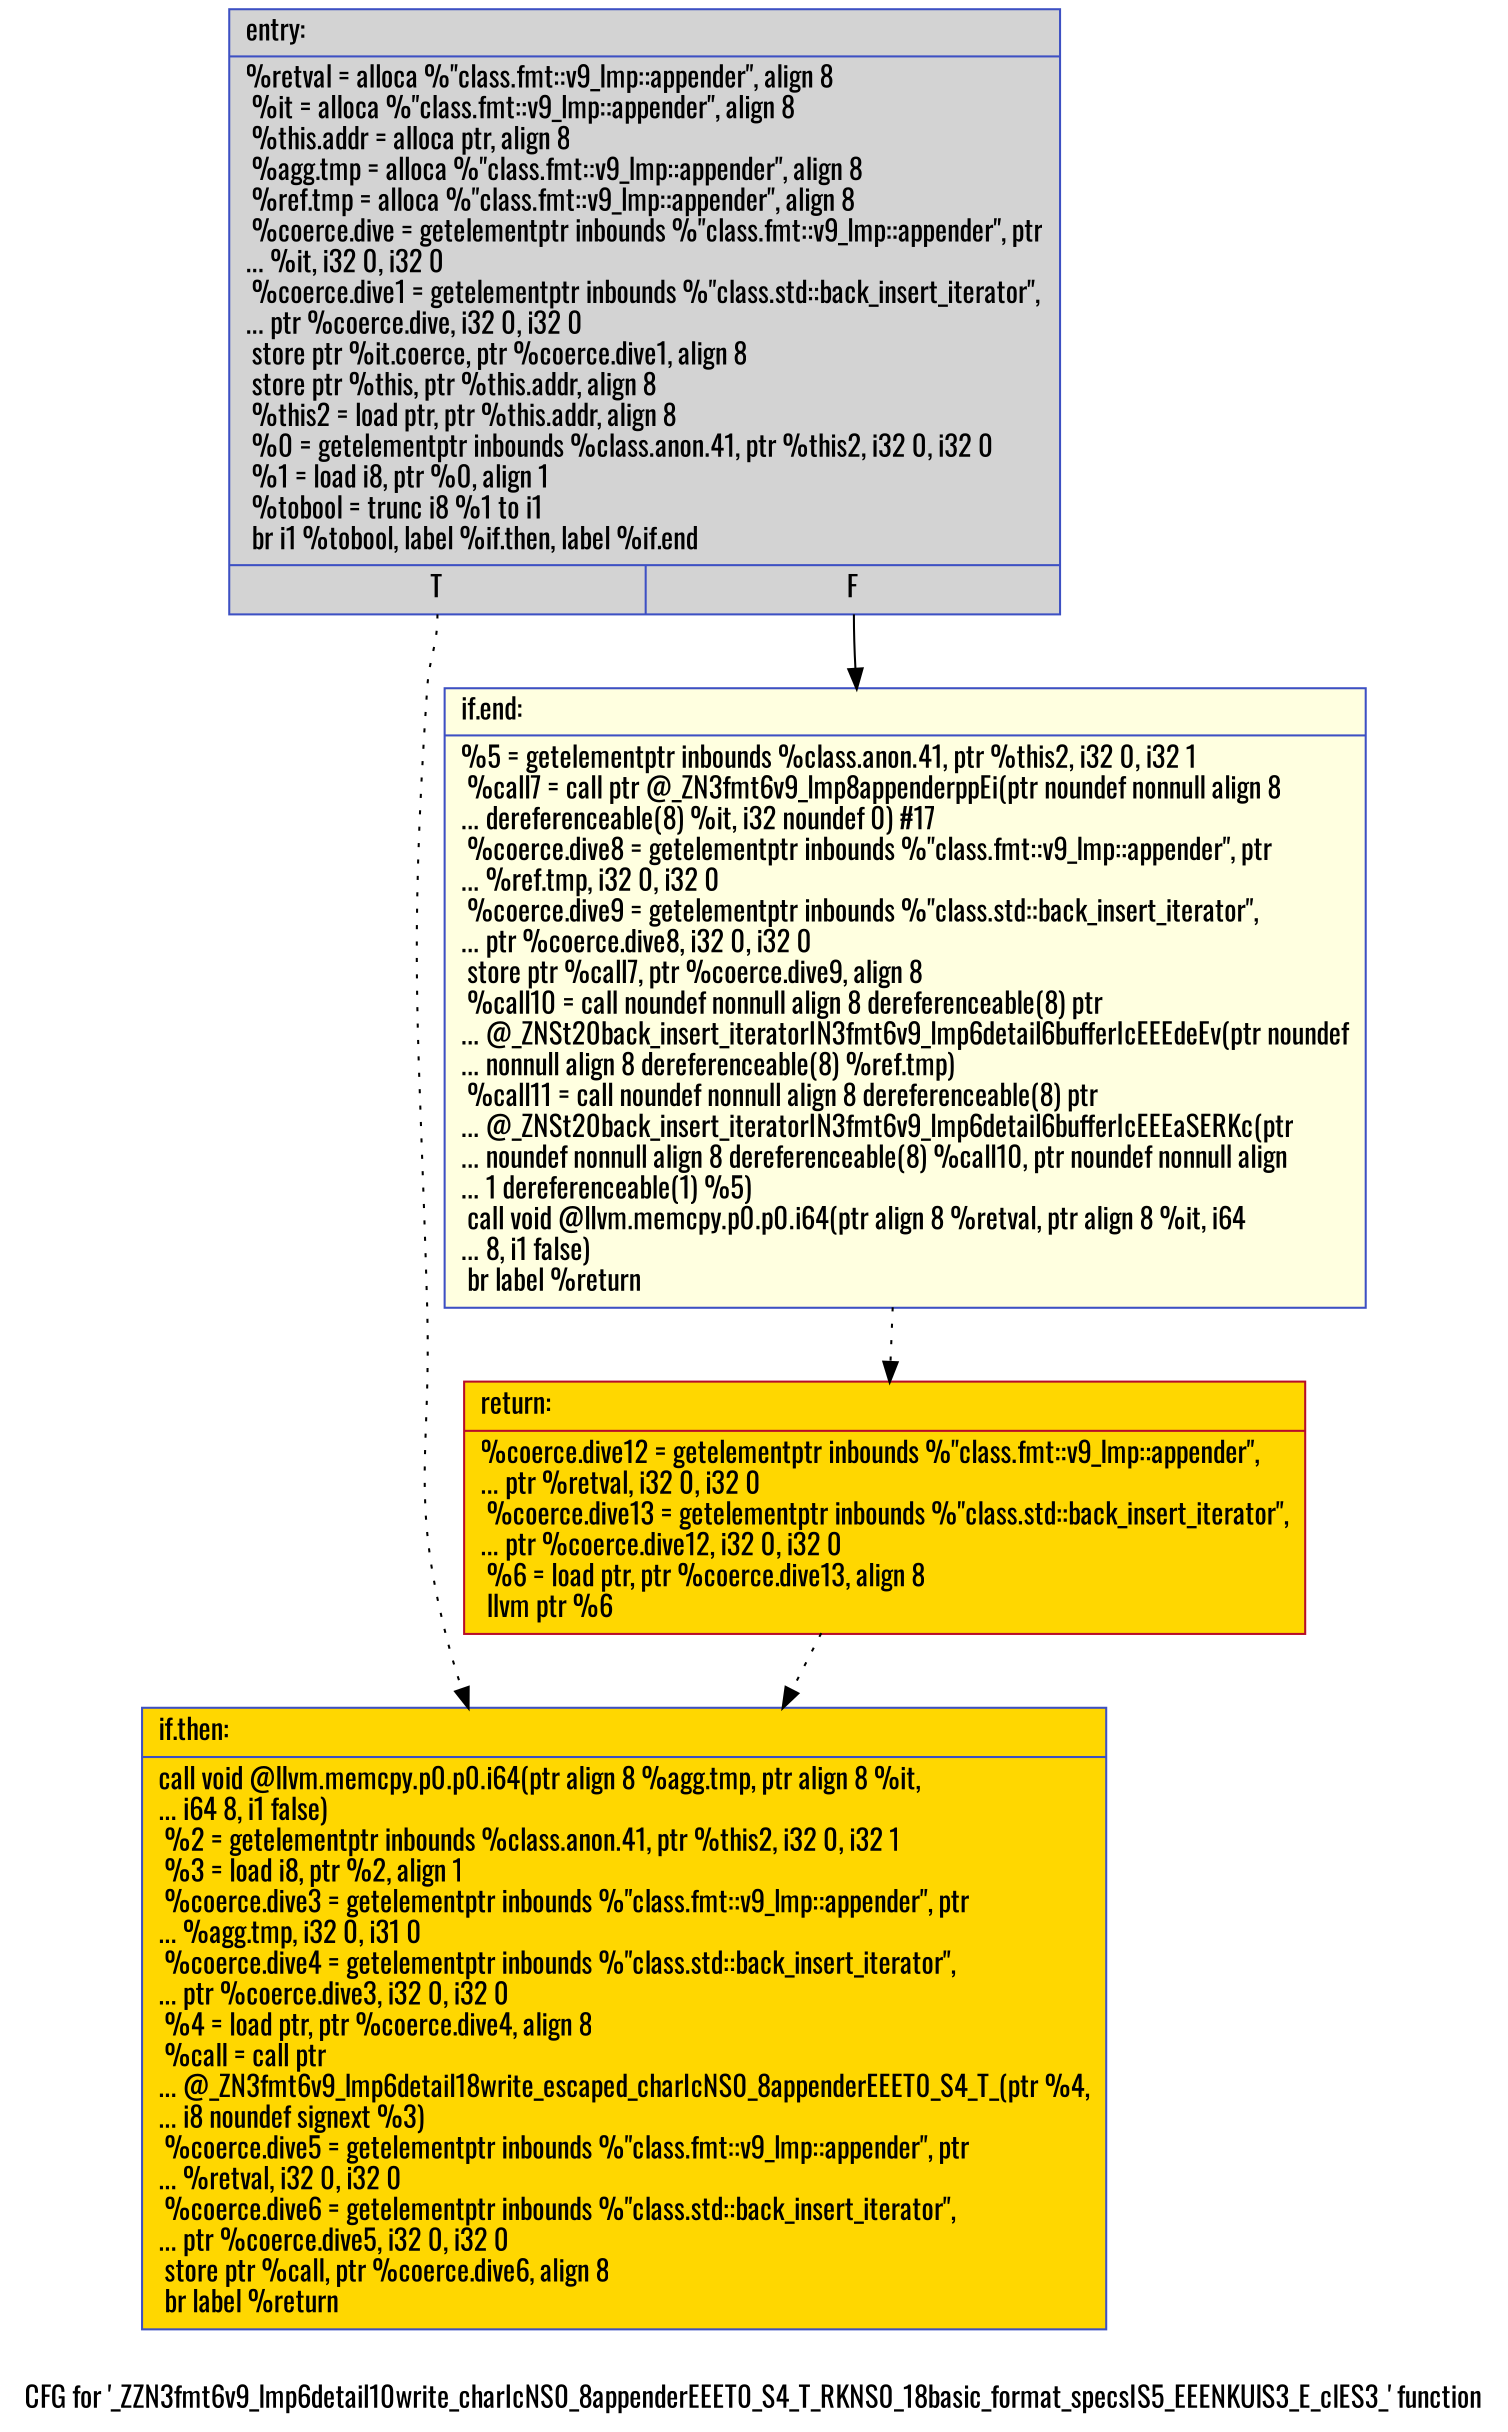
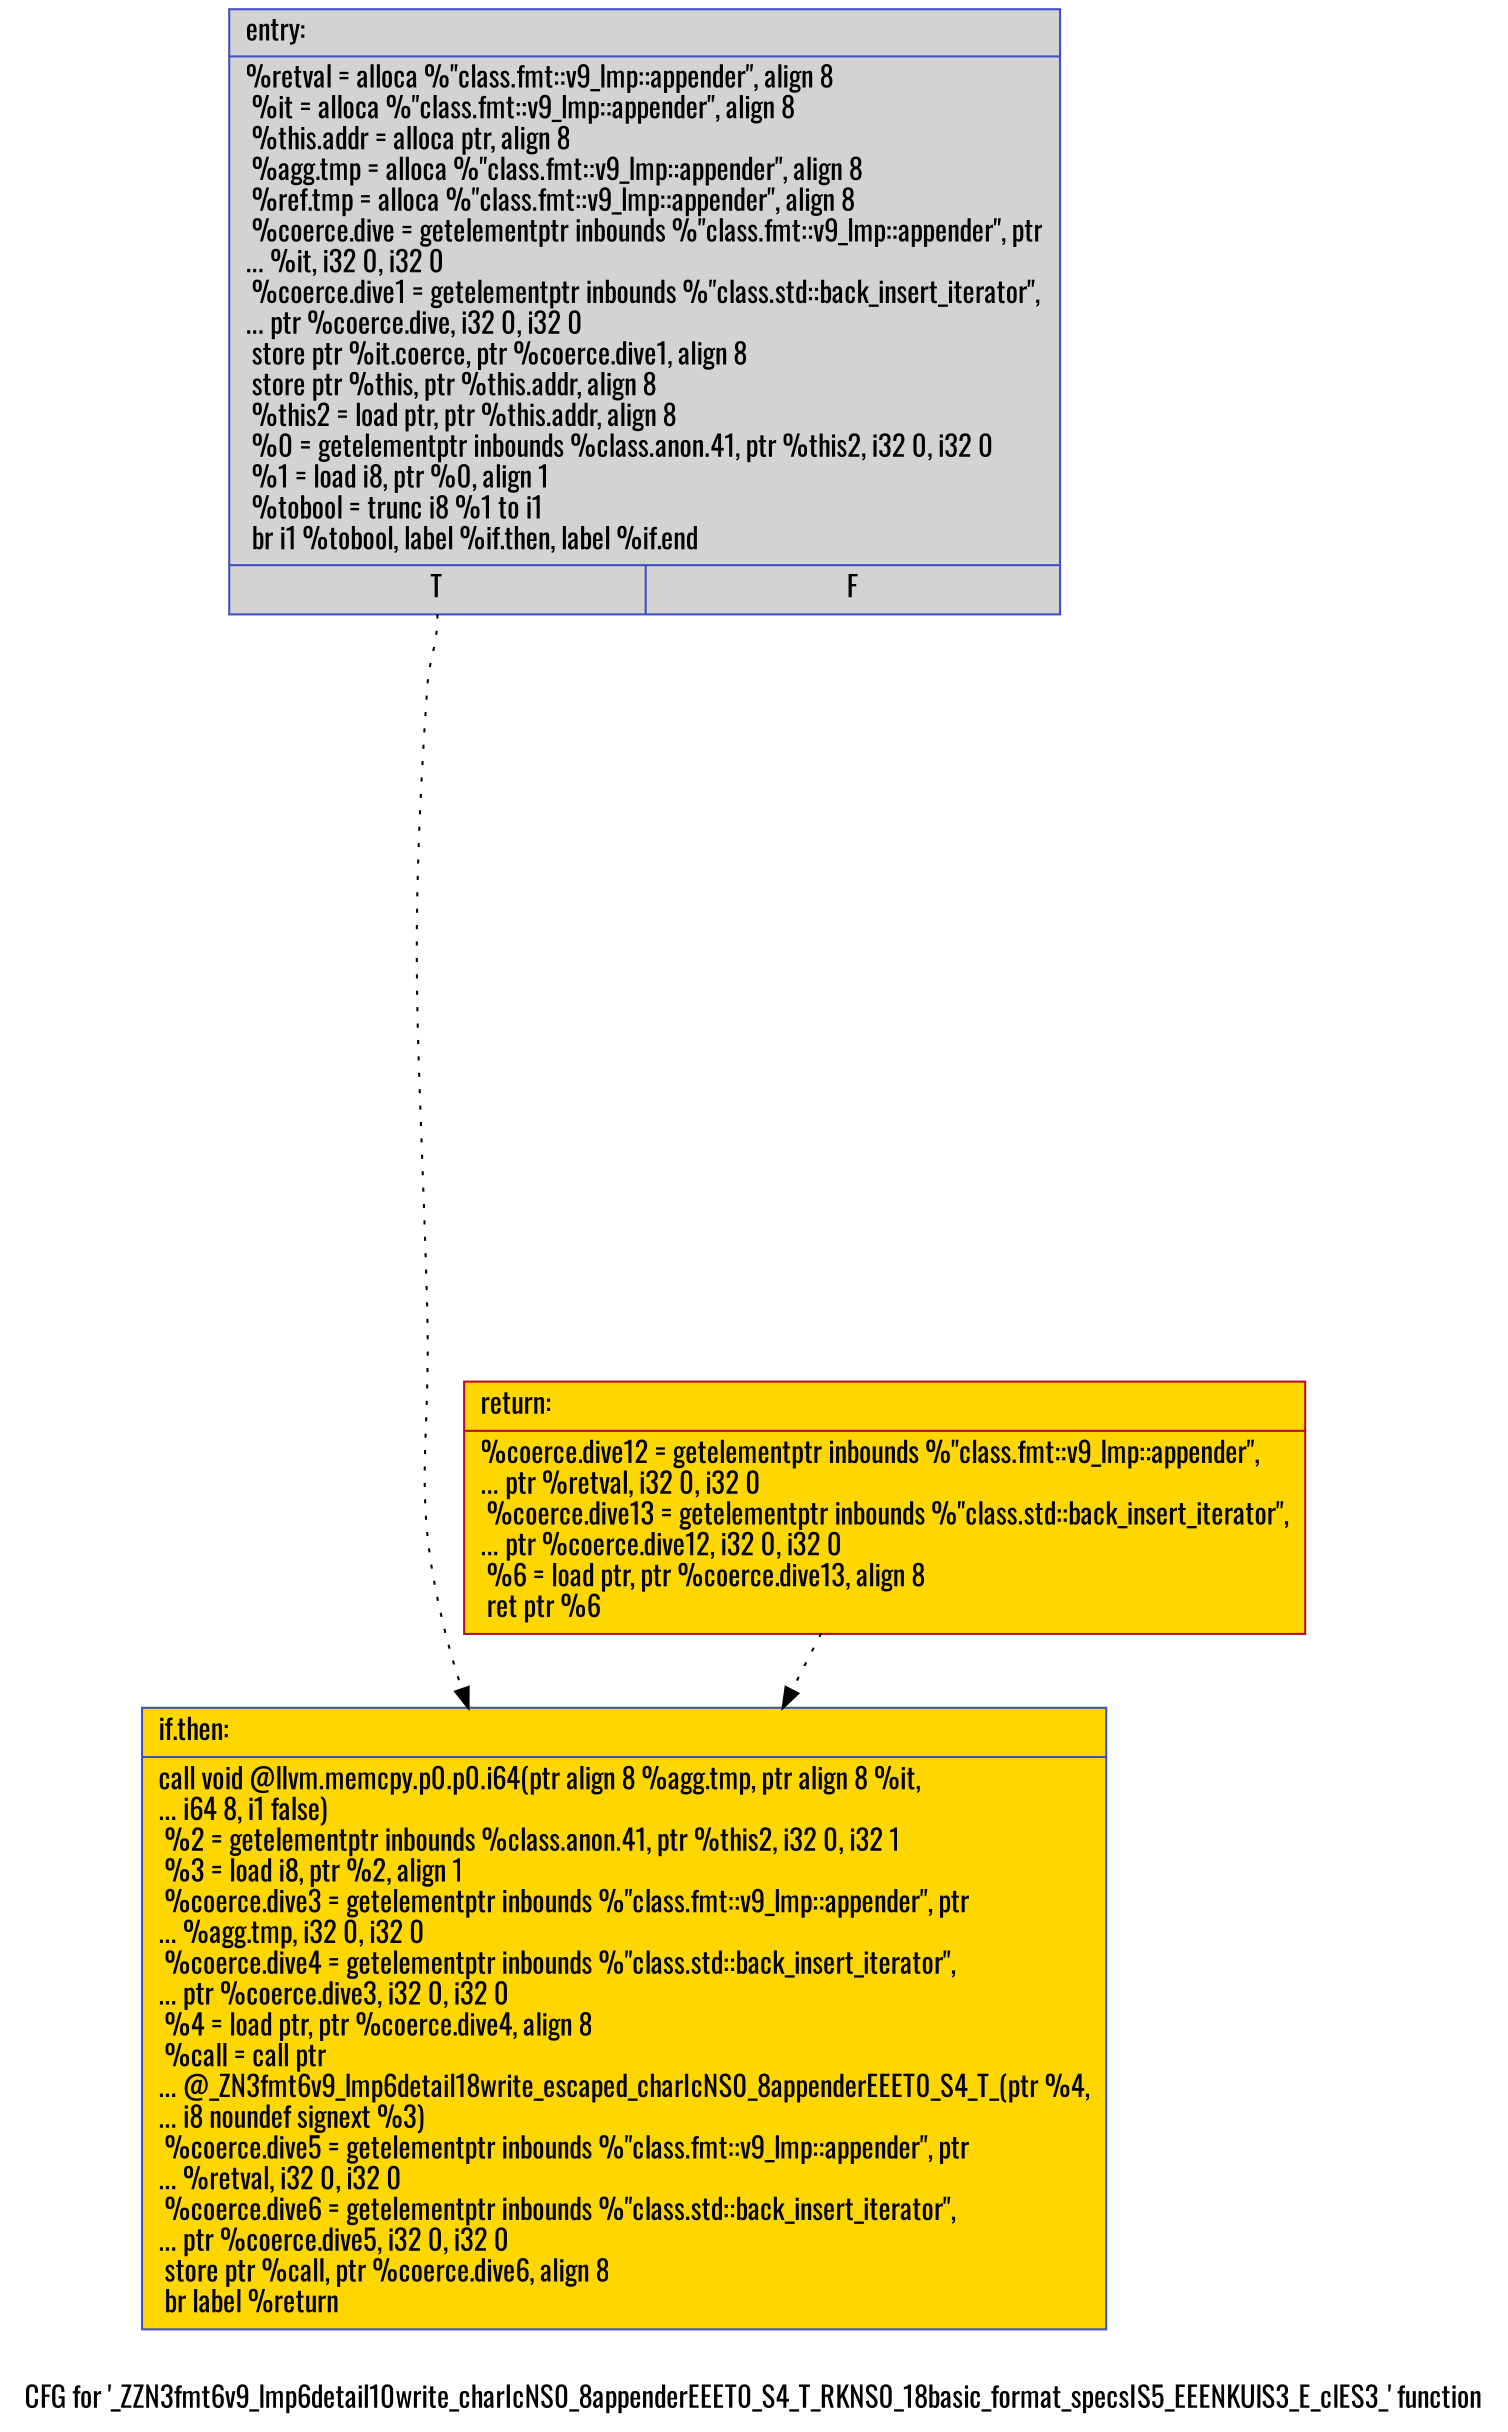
node "if.end:": removed
node "return:": text "llvm ptr %6" -> "ret ptr %6"
node "if.then:": text "... %agg.tmp, i32 0, i31 0" -> "... %agg.tmp, i32 0, i32 0"
